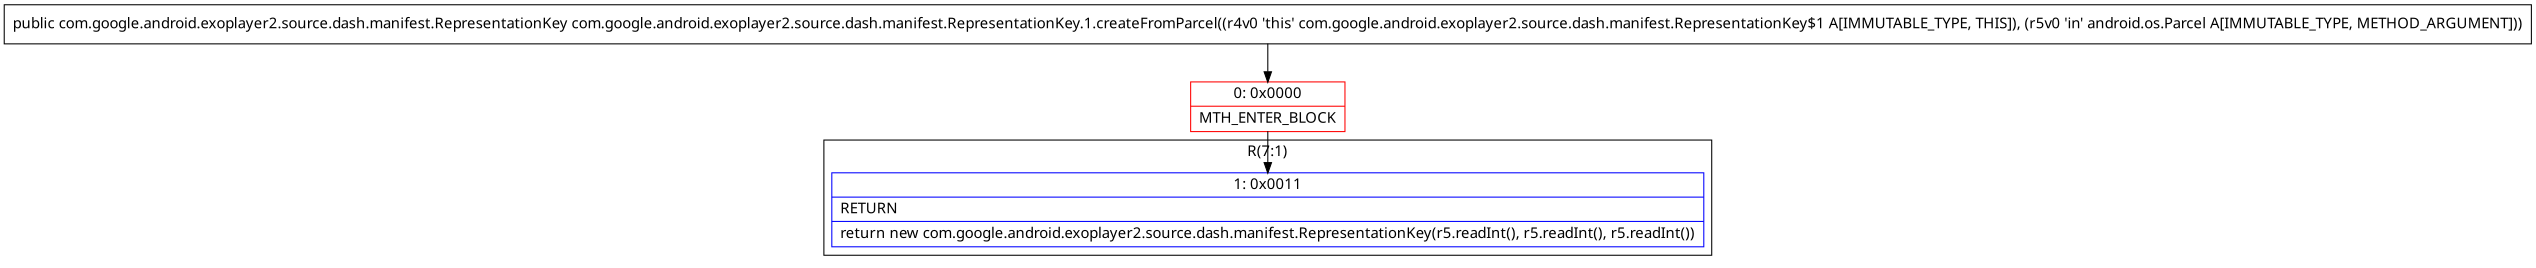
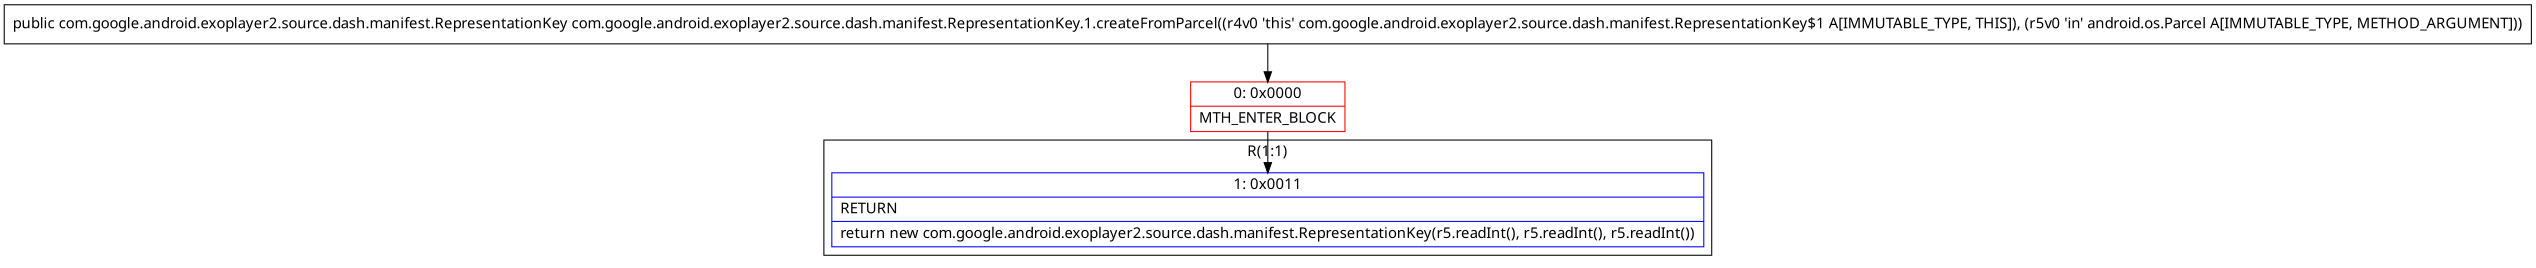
cluster "R(7:1)": label "R(7:1)" -> "R(1:1)"
